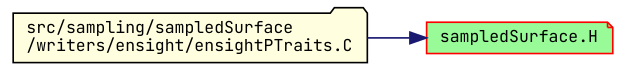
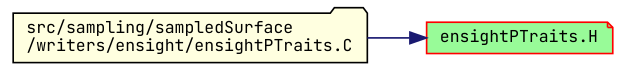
node "sampledSurface.H": label "sampledSurface.H" -> "ensightPTraits.H"
